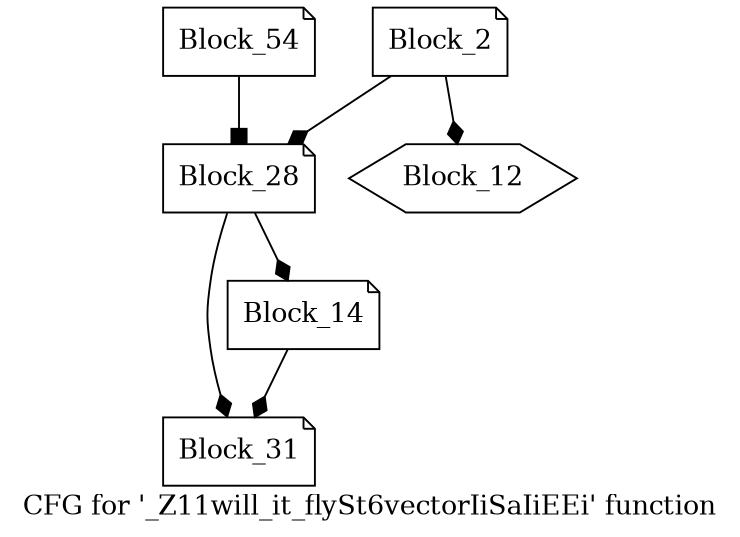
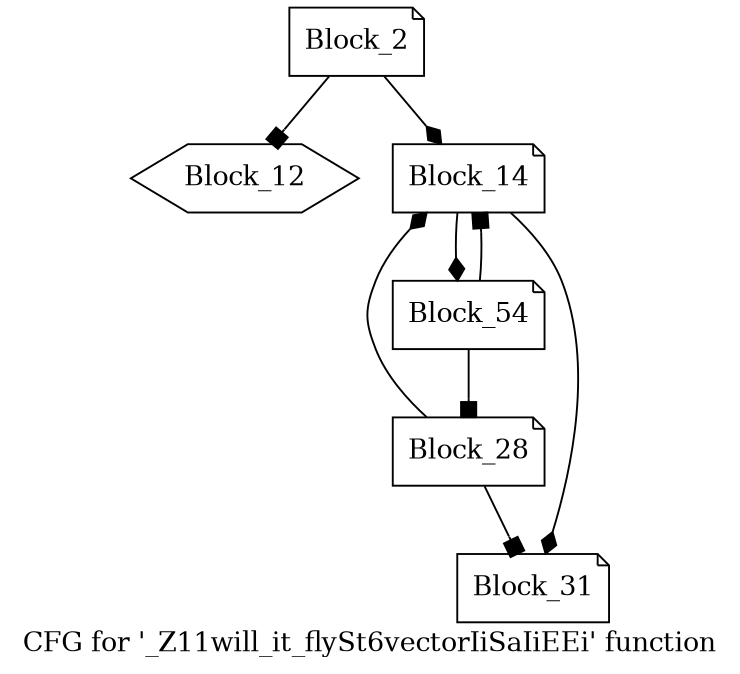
edge "Block_2" -> "Block_12": arrowhead diamond -> box
edge "Block_2" -> "Block_28": now "Block_2" -> "Block_14"
edge "Block_14" -> "Block_54": added
edge "Block_54" -> "Block_14": added
edge "Block_28" -> "Block_31": arrowhead diamond -> box
